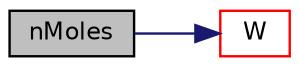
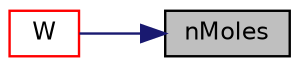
edge "nMoles" -> "W": reversed
